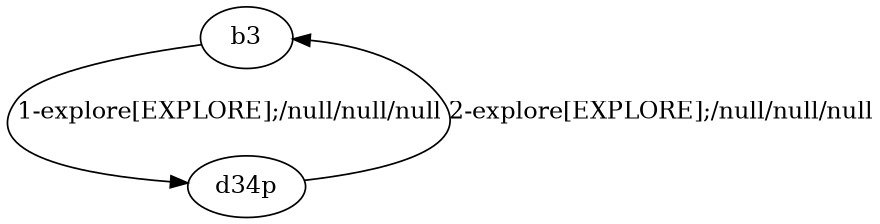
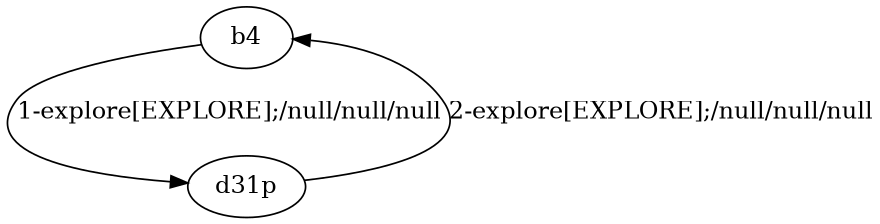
node "b3": label "b3" -> "b4"
node "d34p": label "d34p" -> "d31p"
